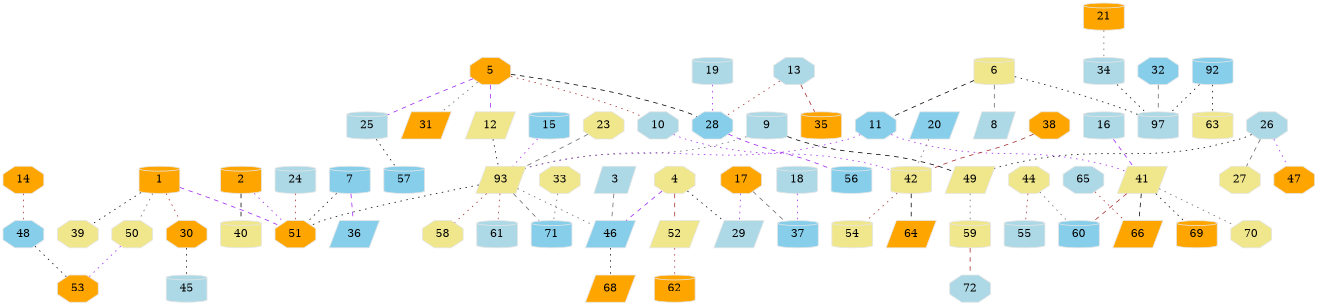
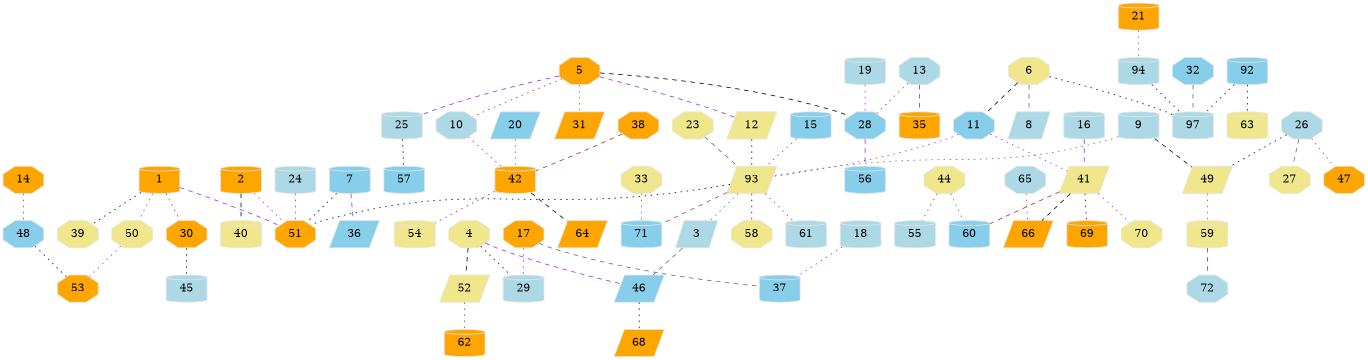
node "6": shape cylinder -> octagon
node "34": label "34" -> "94"
node "42": fillcolor khaki -> orange
edge "93" -- "46": now "93" -- "3"
edge "4" -- "52": color brown -> black
edge "93" -- "58": color brown -> black
node "29": shape parallelogram -> cylinder
